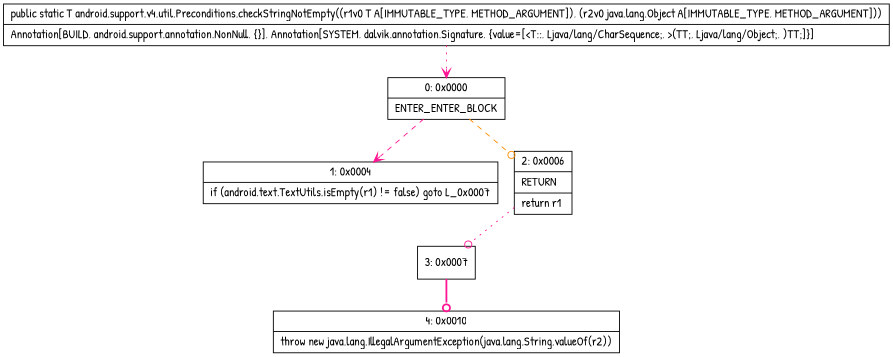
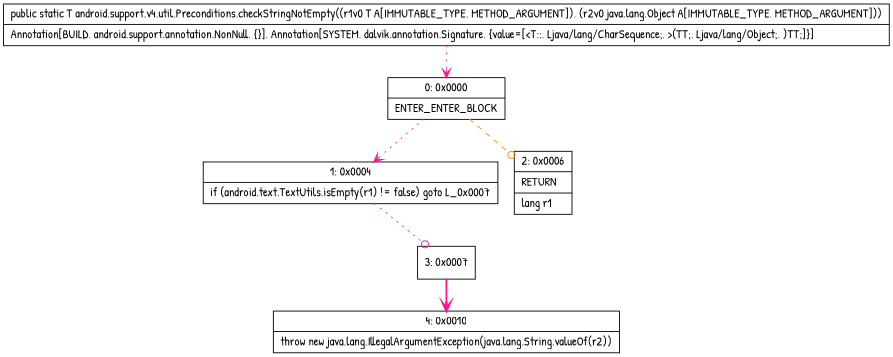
edge "0: 0x0000" -> "1: 0x0004": style dashed -> dotted
node "2: 0x0006": text "return r1" -> "lang r1"
edge "2: 0x0006" -> "3: 0x0007": now "1: 0x0004" -> "3: 0x0007"
edge "3: 0x0007" -> "4: 0x0010": arrowhead odot -> vee
